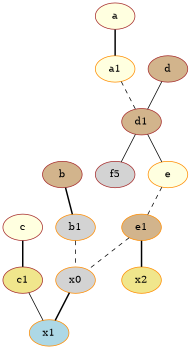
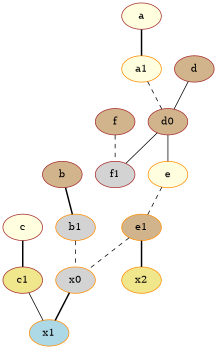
node "f": added
node "d1": label "d1" -> "d0"
node "f5": label "f5" -> "f1"
